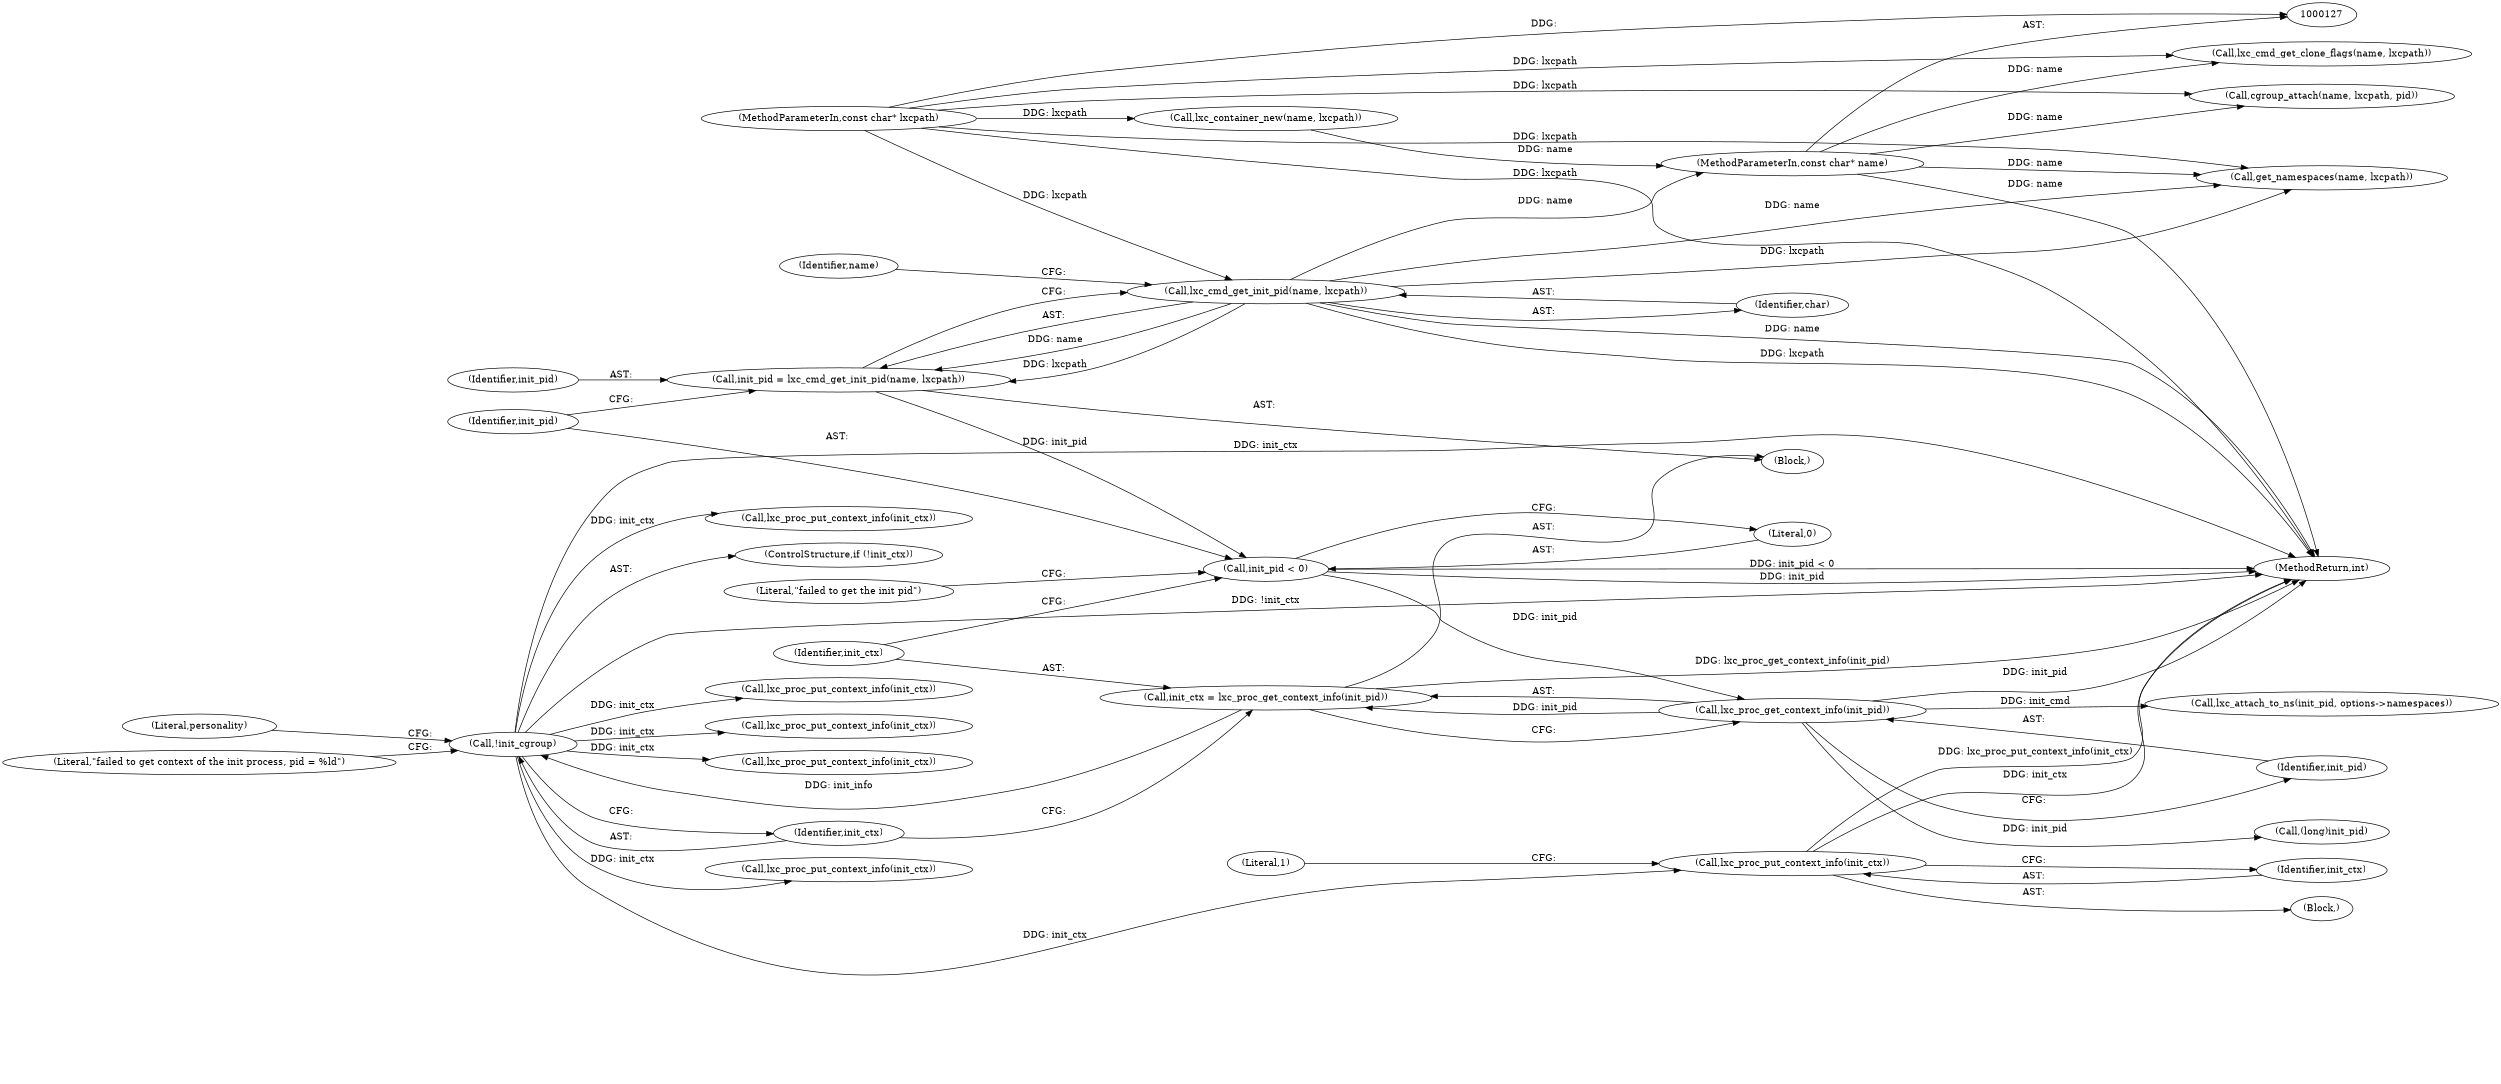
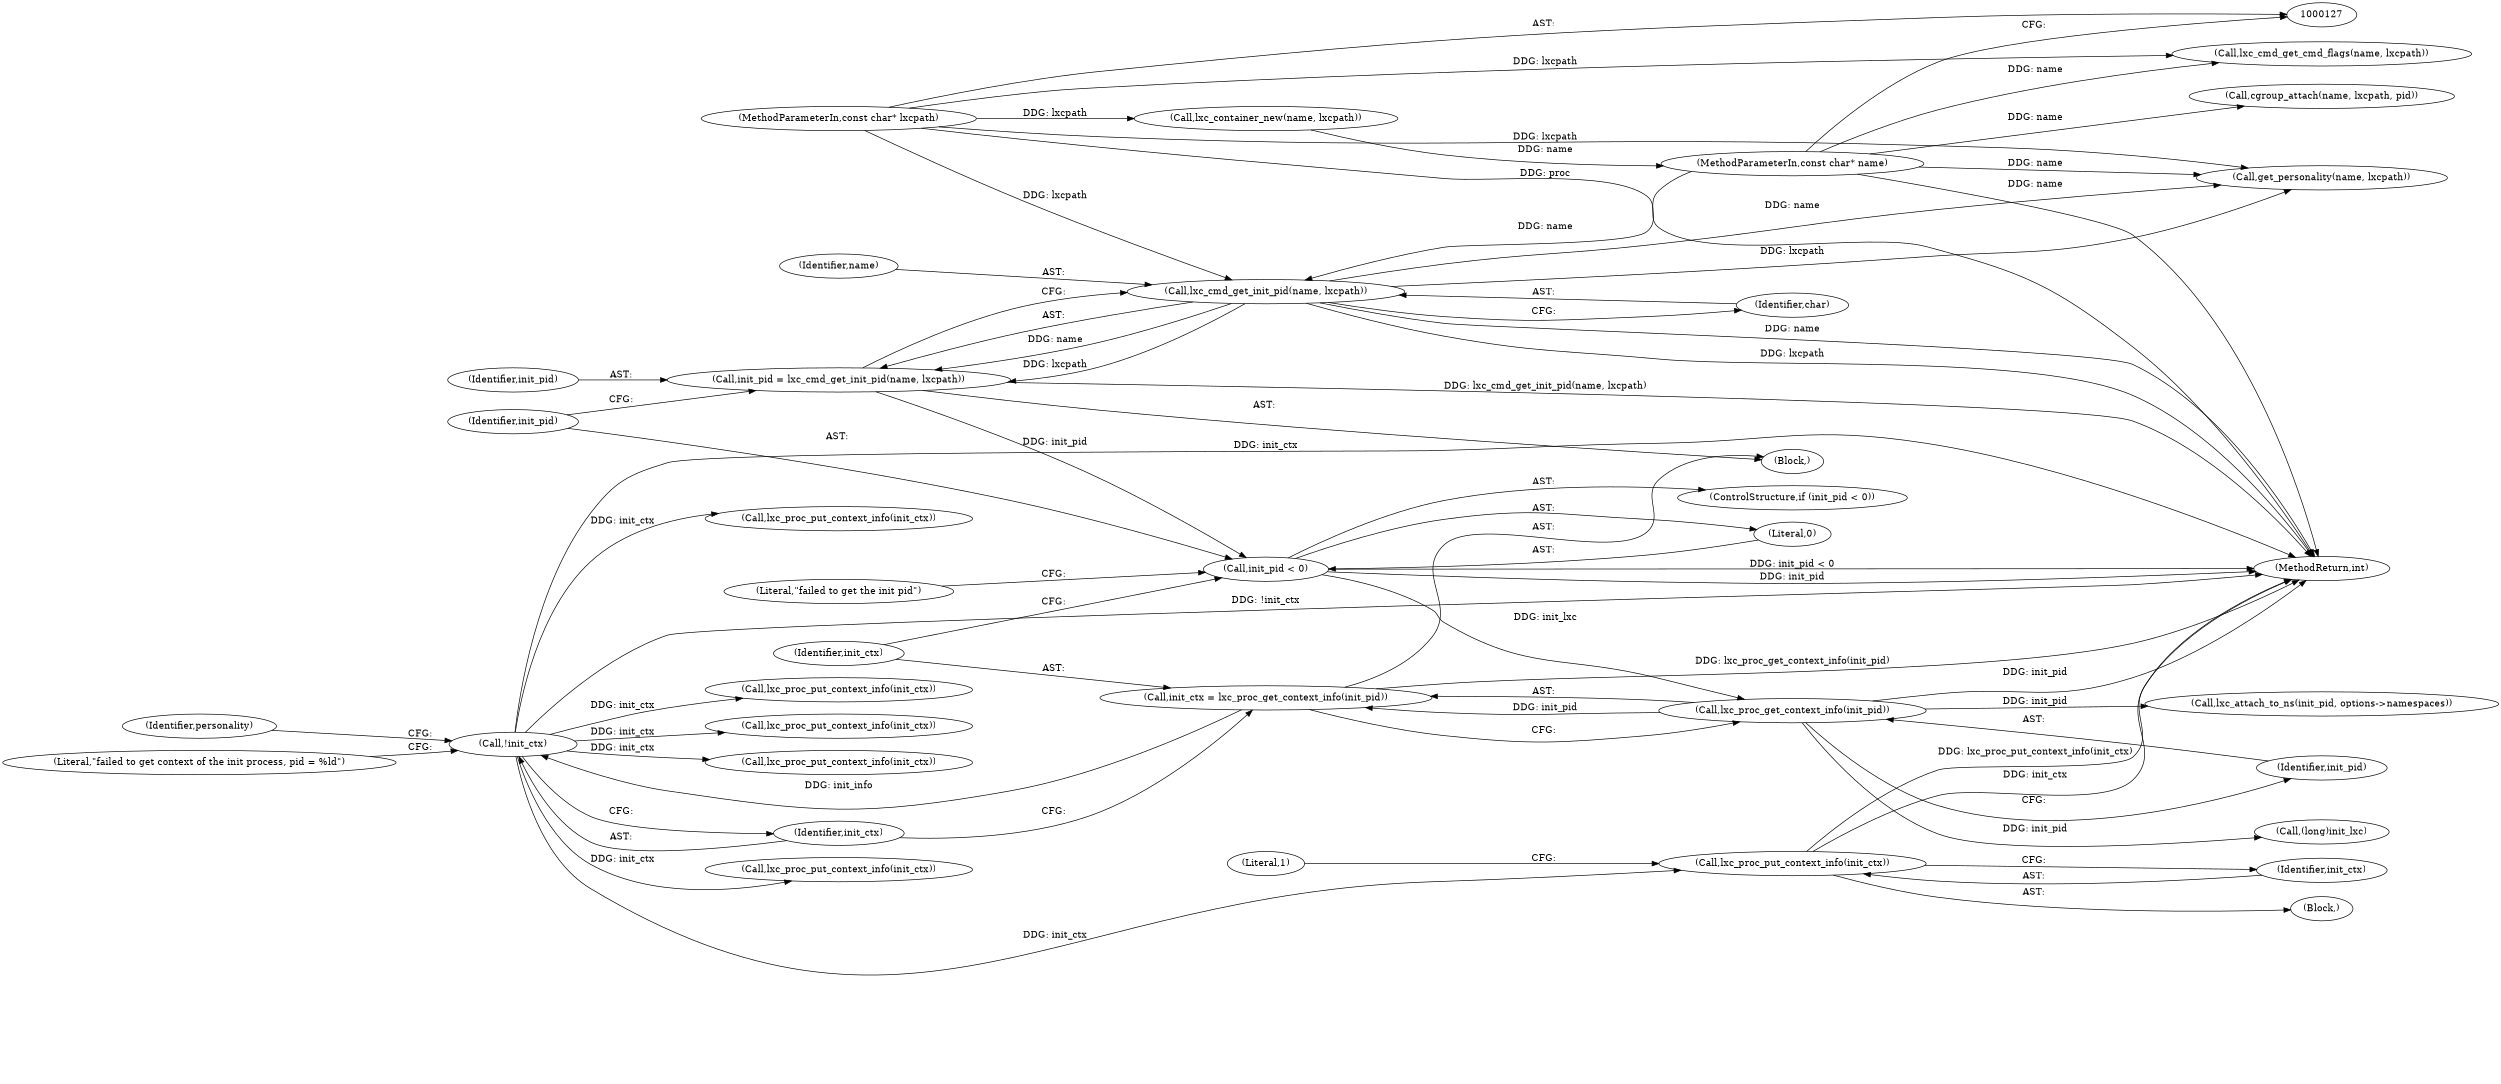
edge "(MethodParameterIn,const char* lxcpath)" -> "1000127": label "DDG: " -> "AST: "
edge "(MethodParameterIn,const char* name)" -> "1000127": label "AST: " -> "CFG: "
node "(Call,lxc_cmd_get_clone_flags(name, lxcpath))": label "(Call,lxc_cmd_get_clone_flags(name, lxcpath))" -> "(Call,lxc_cmd_get_cmd_flags(name, lxcpath))"
edge "(MethodParameterIn,const char* lxcpath)" -> "(Call,cgroup_attach(name, lxcpath, pid))": removed, label "DDG: lxcpath"
edge "(MethodParameterIn,const char* lxcpath)" -> "(MethodReturn,int)": label "DDG: lxcpath" -> "DDG: proc"
node "(Call,get_namespaces(name, lxcpath))": label "(Call,get_namespaces(name, lxcpath))" -> "(Call,get_personality(name, lxcpath))"
edge "(Call,lxc_cmd_get_init_pid(name, lxcpath))" -> "(MethodParameterIn,const char* name)": reversed
edge "(Identifier,name)" -> "(Call,lxc_cmd_get_init_pid(name, lxcpath))": label "CFG: " -> "AST: "
edge "(Call,lxc_cmd_get_init_pid(name, lxcpath))" -> "(Identifier,char)": label "AST: " -> "CFG: "
edge "(Call,init_pid = lxc_cmd_get_init_pid(name, lxcpath))" -> "(MethodReturn,int)": added, label "DDG: lxc_cmd_get_init_pid(name, lxcpath)"
node "(ControlStructure,if (init_pid < 0))": added
edge "(Call,init_pid < 0)" -> "(Literal,0)": label "CFG: " -> "AST: "
node "(ControlStructure,if (!init_ctx))": removed
edge "(Call,init_pid < 0)" -> "(Call,lxc_proc_get_context_info(init_pid))": label "DDG: init_pid" -> "DDG: init_lxc"
edge "(Call,lxc_proc_get_context_info(init_pid))" -> "(Call,lxc_attach_to_ns(init_pid, options->namespaces))": label "DDG: init_cmd" -> "DDG: init_pid"
node "(Literal,personality)": label "(Literal,personality)" -> "(Identifier,personality)"
node "(Call,!init_cgroup)": label "(Call,!init_cgroup)" -> "(Call,!init_ctx)"
node "(Call,(long)init_pid)": label "(Call,(long)init_pid)" -> "(Call,(long)init_lxc)"
